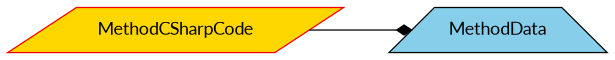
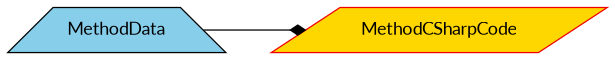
edge "MethodCSharpCode" -> "MethodData": reversed
